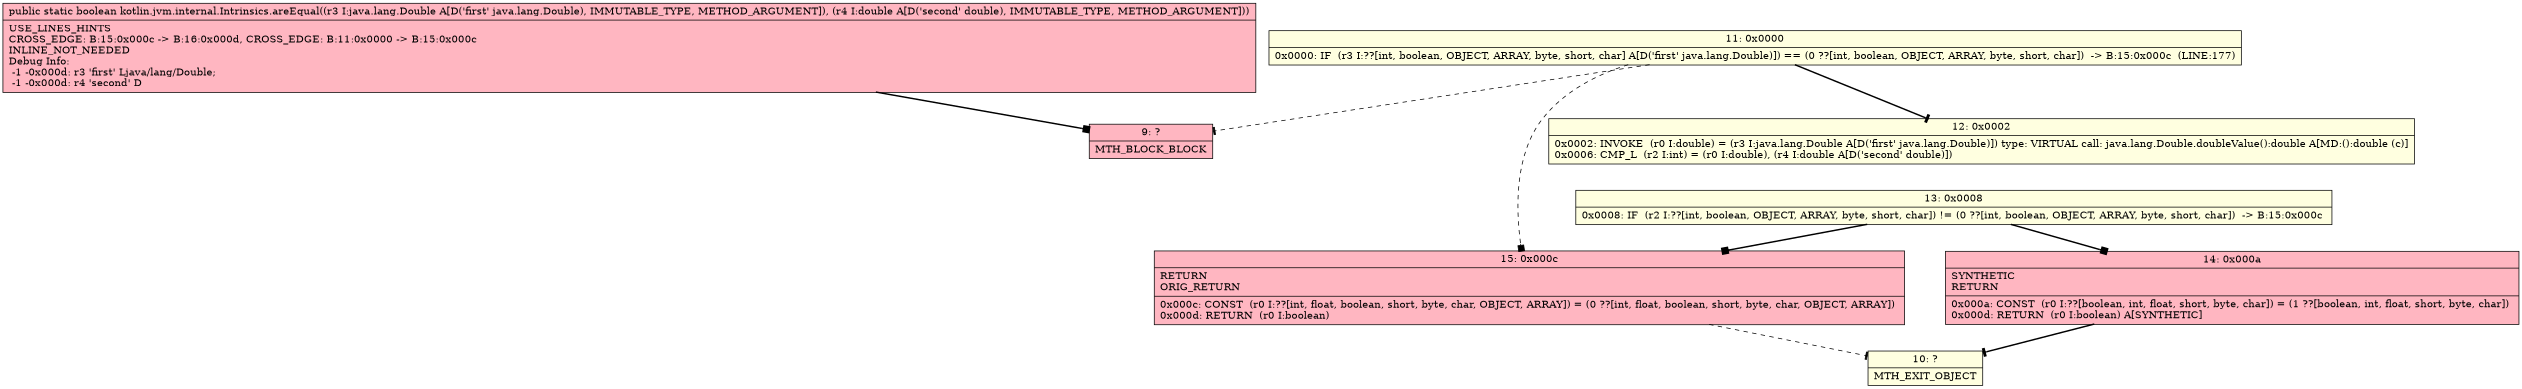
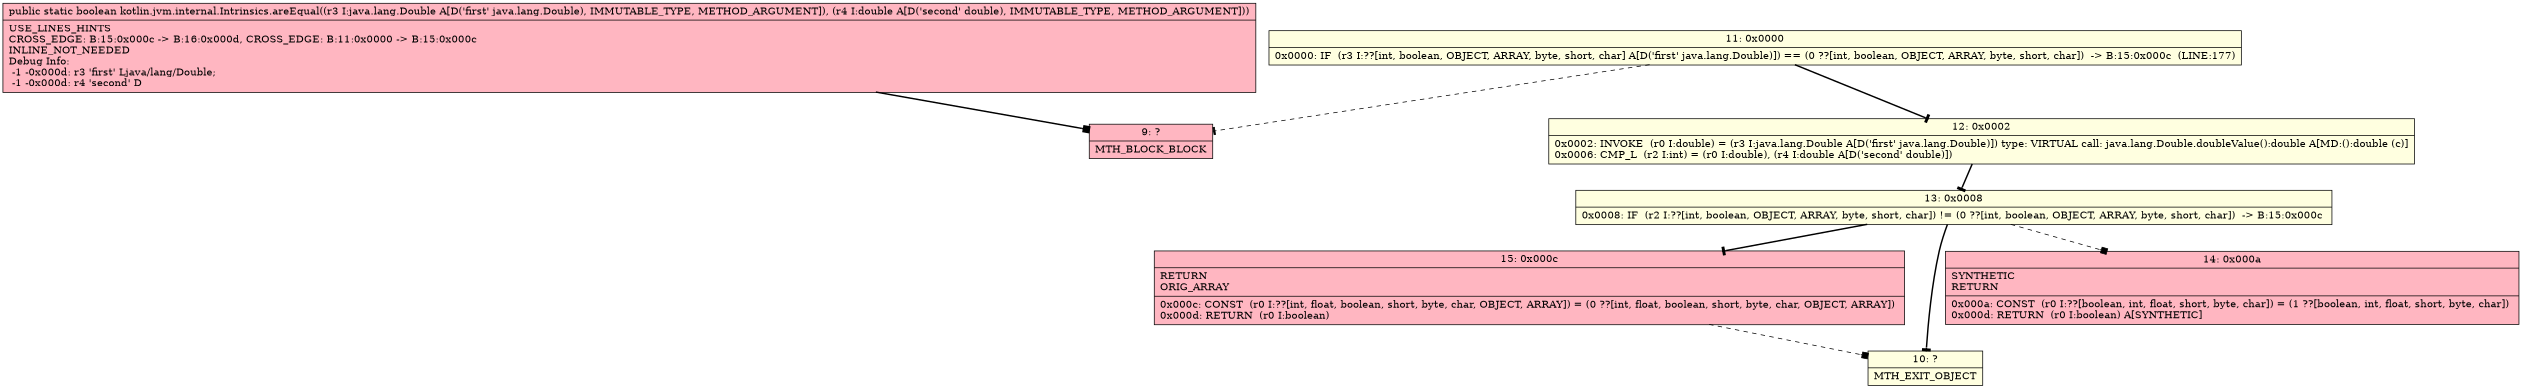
edge "11: 0x0000" -> "15: 0x000c": removed
edge "12: 0x0002" -> "13: 0x0008": added
edge "13: 0x0008" -> "15: 0x000c": arrowhead box -> tee
edge "13: 0x0008" -> "14: 0x000a": style bold -> dashed
node "15: 0x000c": text "ORIG_RETURN" -> "ORIG_ARRAY"
edge "14: 0x000a" -> "10: ?": now "13: 0x0008" -> "10: ?"
edge "15: 0x000c" -> "10: ?": arrowhead tee -> box
